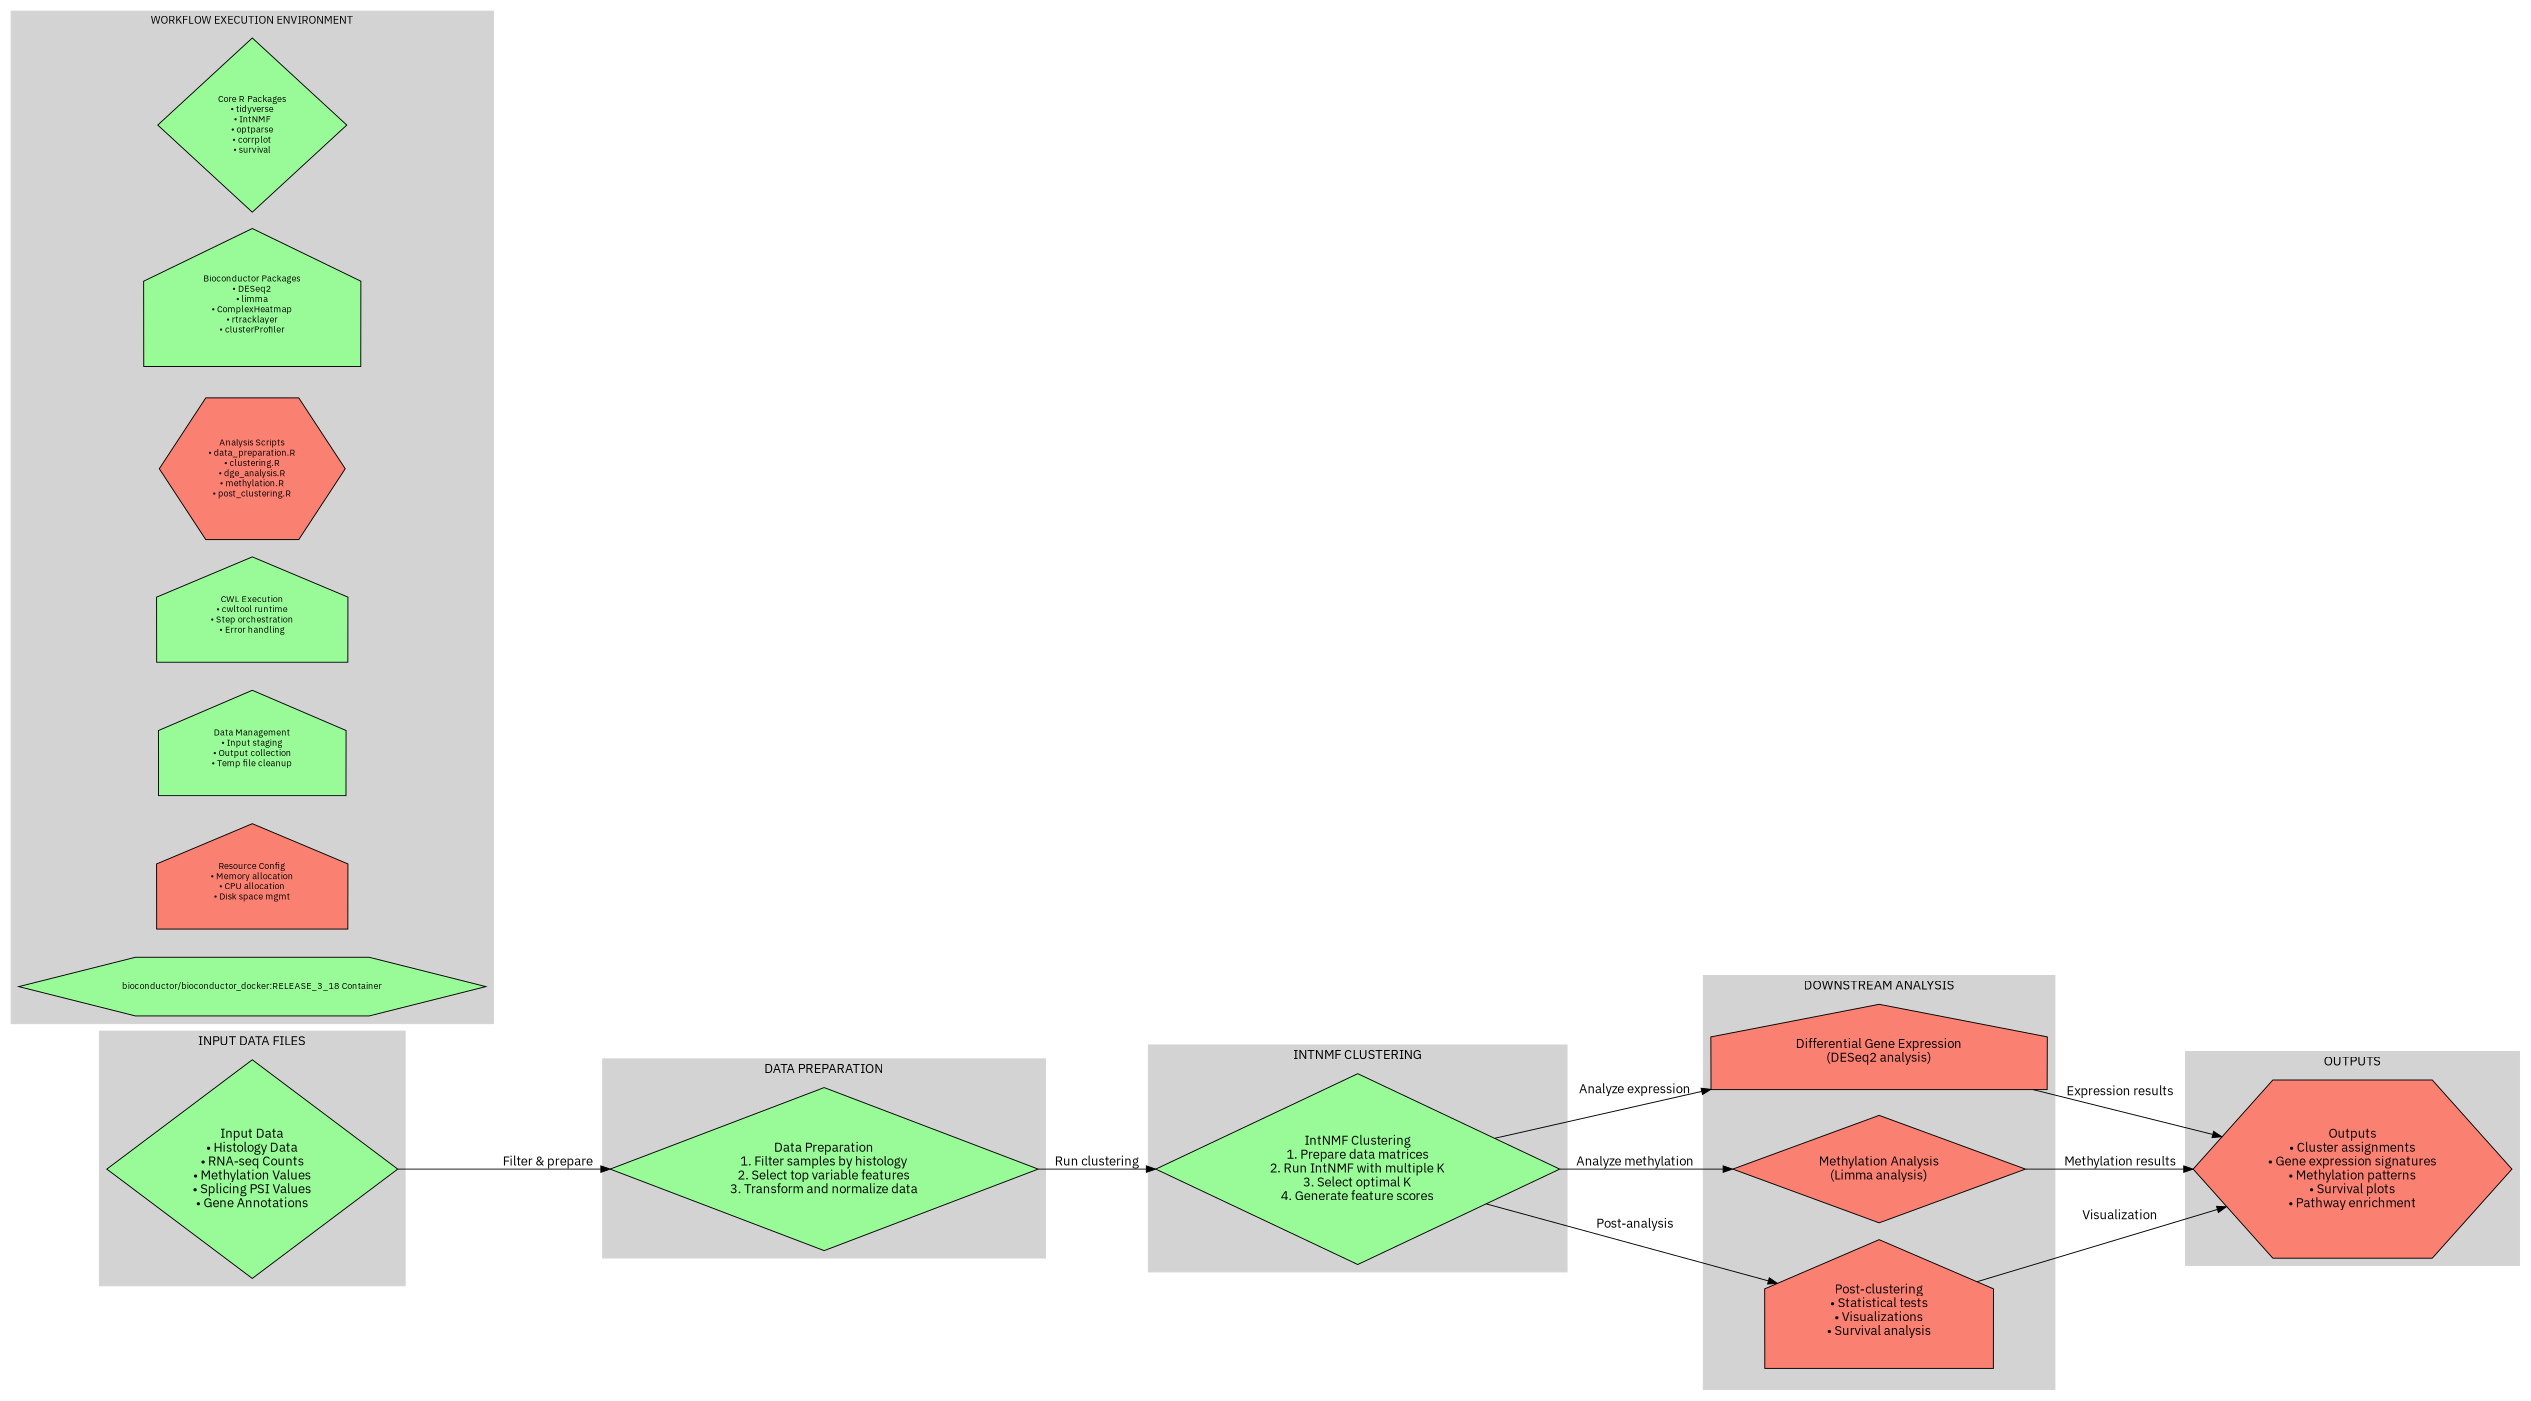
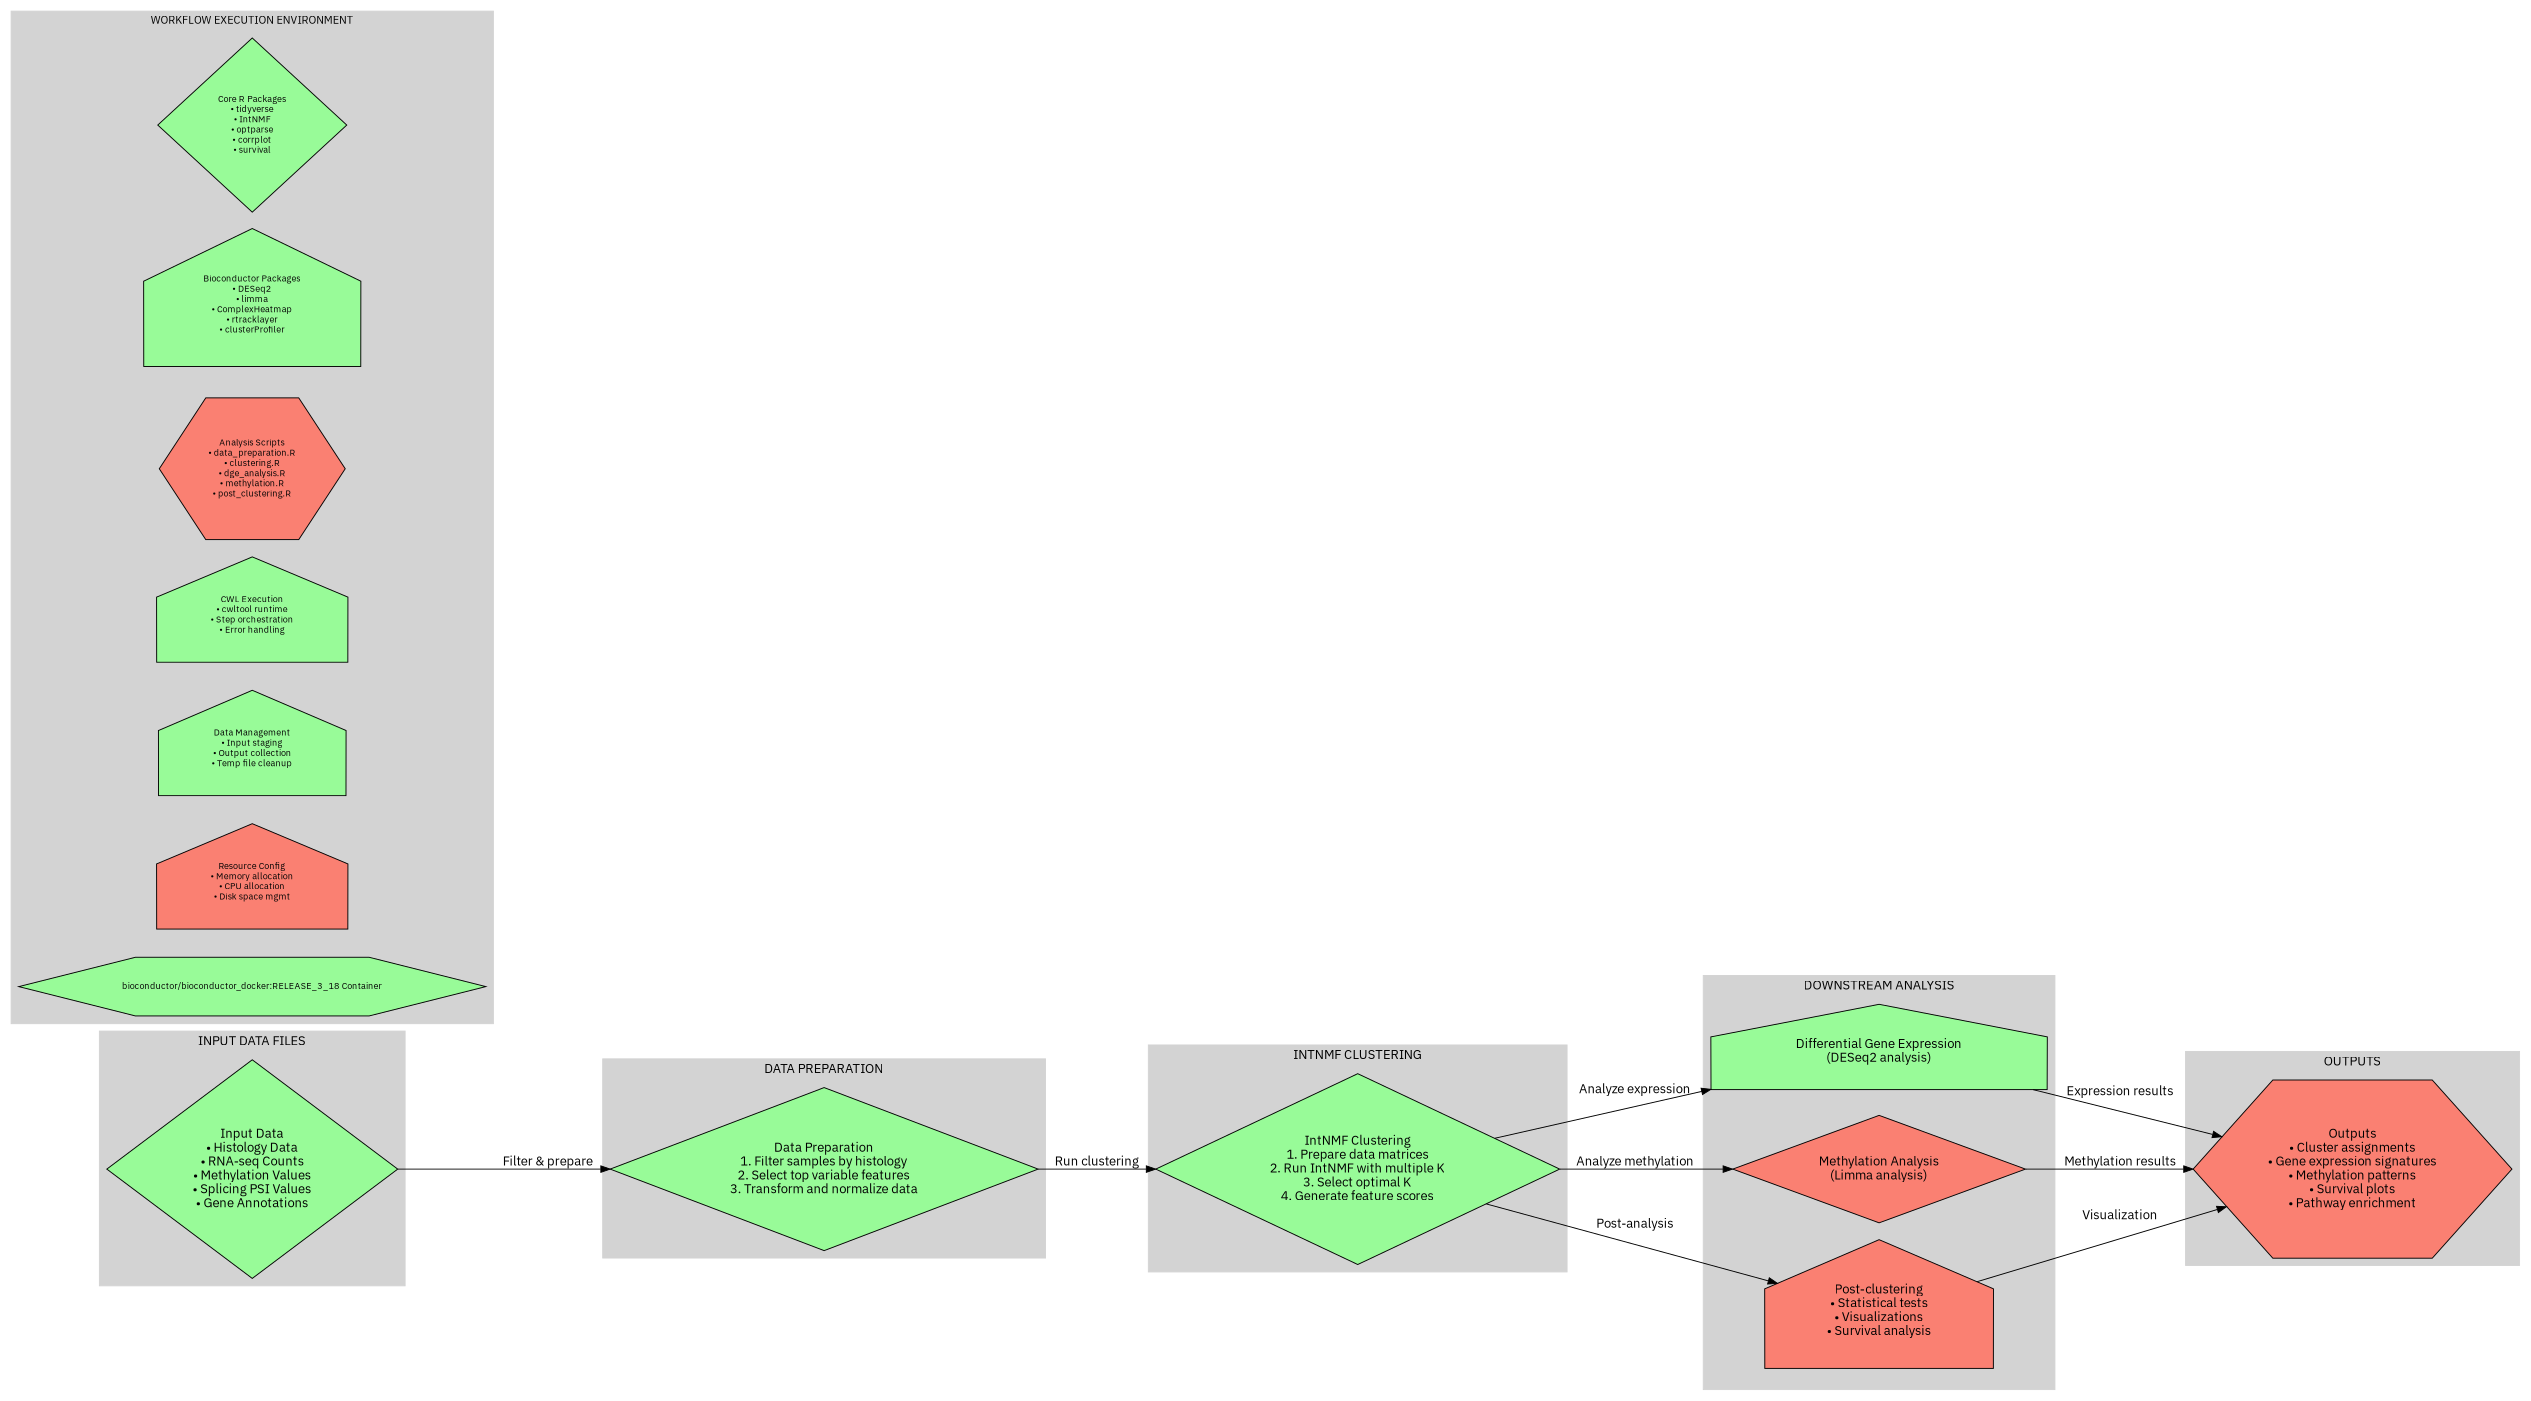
node "Differential Gene Expression (DESeq2 analysis)": fillcolor salmon -> palegreen
